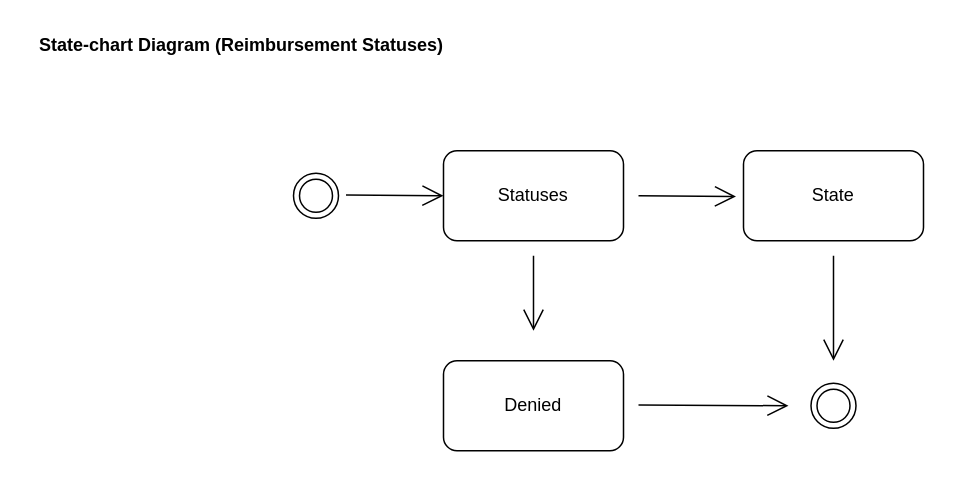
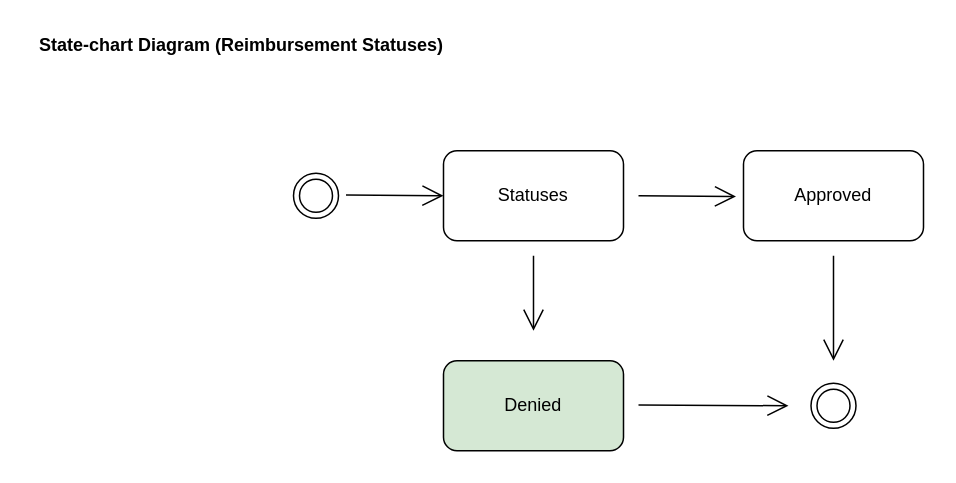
node "State": label "State" -> "Approved"
node "Denied": fillcolor #ffffff -> #d5e8d4
